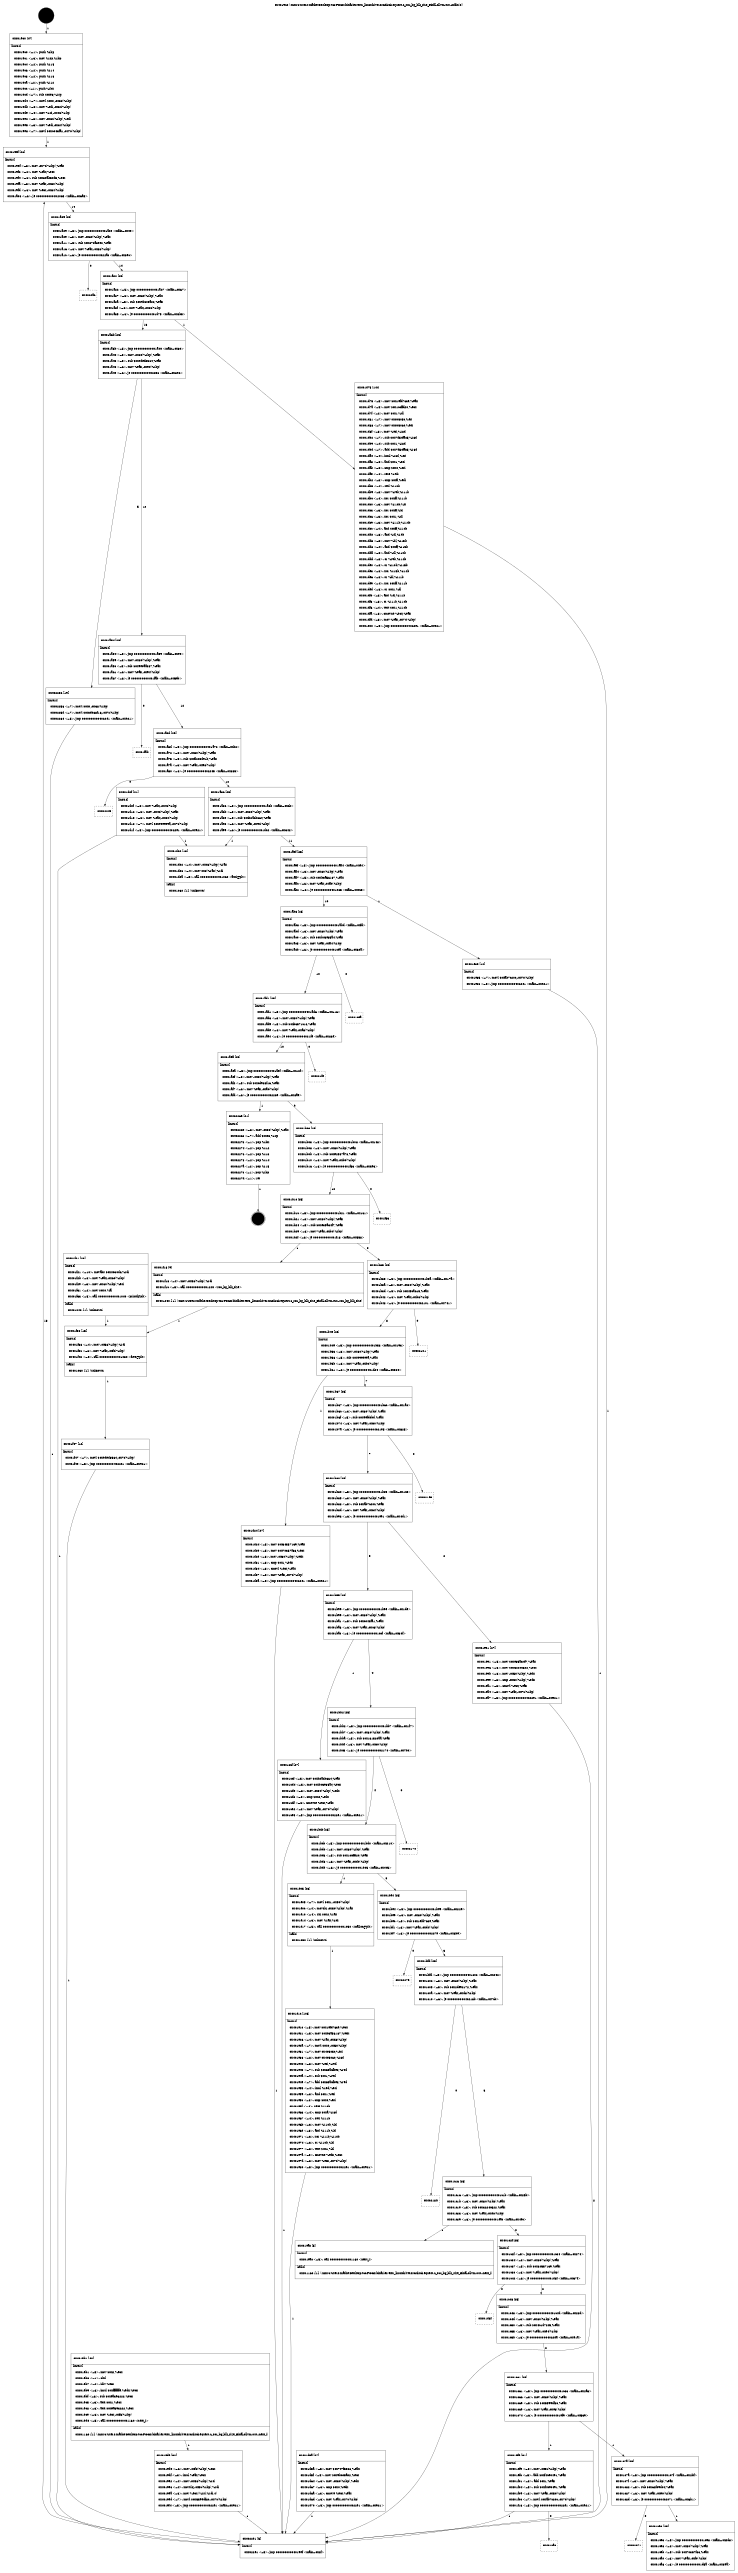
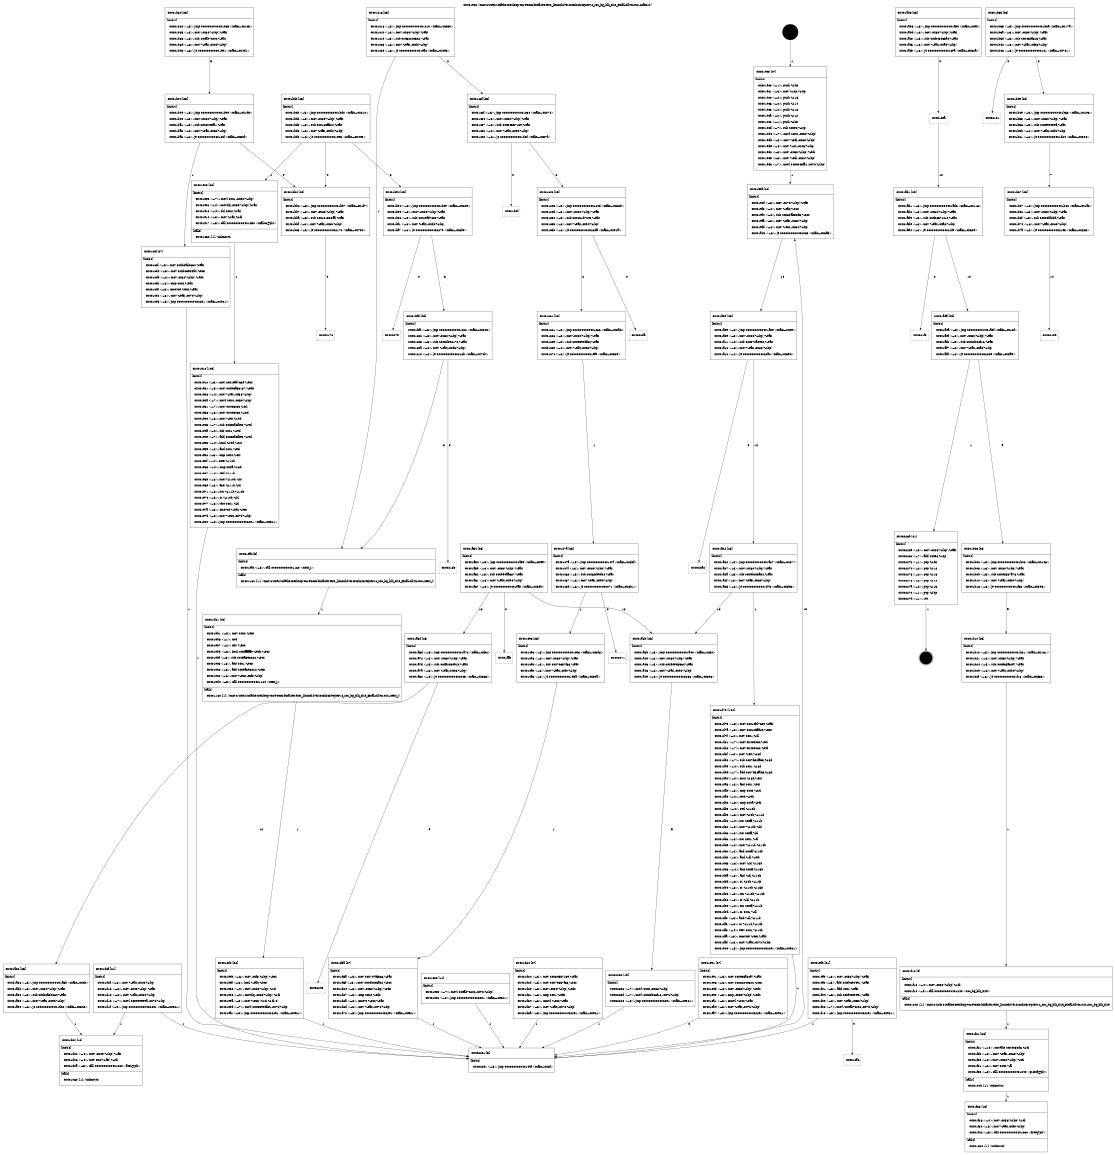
node "0x4022da": added
edge "0x401a3b [25]" -> "0x401a54 [25]": reversed
edge "0x401eac [5]" -> "0x401eb1 [40]": added, label "1"
edge "0x401c93 [25]" -> "0x401d5a [27]": added, label "1"
node "0x401a9f [25]": removed
edge "0x401ab8 [25]" -> "0x401ad1 [25]": now "0x401cea" -> "0x401ad1 [25]"
edge "0x401b03 [25]" -> "0x401b1c [25]": label " 12" -> " 9"
node "0x401f53": removed
edge "0x401b1c [25]" -> "0x401b35 [25]": removed, label "8"
edge "0x401f18 [9]" -> "0x401f38 [15]": now "0x401f18 [9]" -> "0x401f21 [23]"
edge "0x401b4e [25]" -> "0x401d24 [27]": removed, label "1"
edge "0x401b67 [25]" -> "0x401b80 [25]": removed, label "7"
node "0x401f47 [12]": removed
edge "0x401b67 [25]" -> "0x4021e5": label " 0" -> " 14"
edge "0x401b80 [25]" -> "0x401e91 [27]": removed, label "2"
edge "0x401bb2 [25]" -> "0x401bcb [25]": reversed
edge "0x401bfd [25]" -> "0x401c16 [25]": now "0x401bfd [25]" -> "0x401eac [5]"
edge "0x401c61 [25]" -> "0x401ef9 [31]": removed, label "1"
